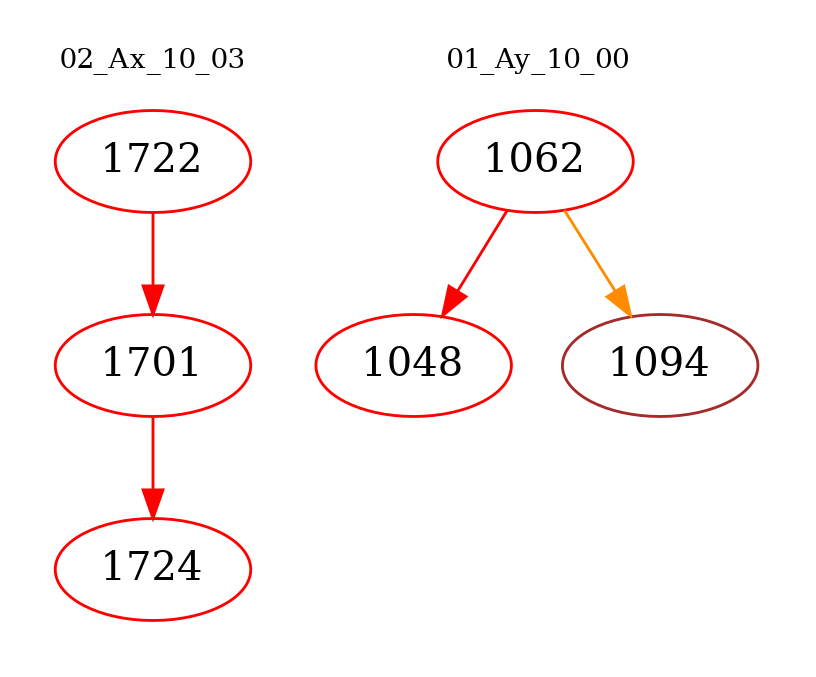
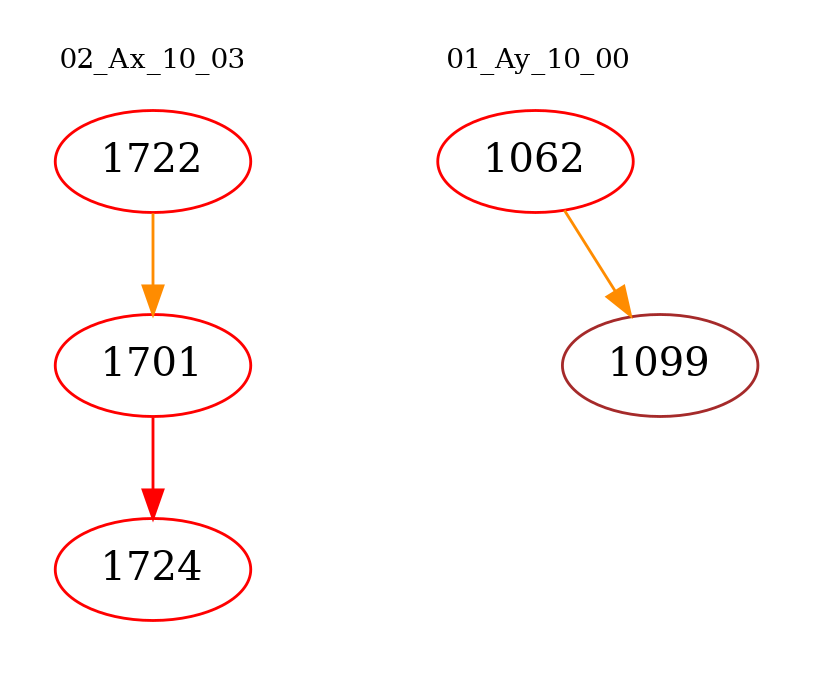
edge "1722" -> "1701": color red -> darkorange
node "1048": removed
node "1094": label "1094" -> "1099"
